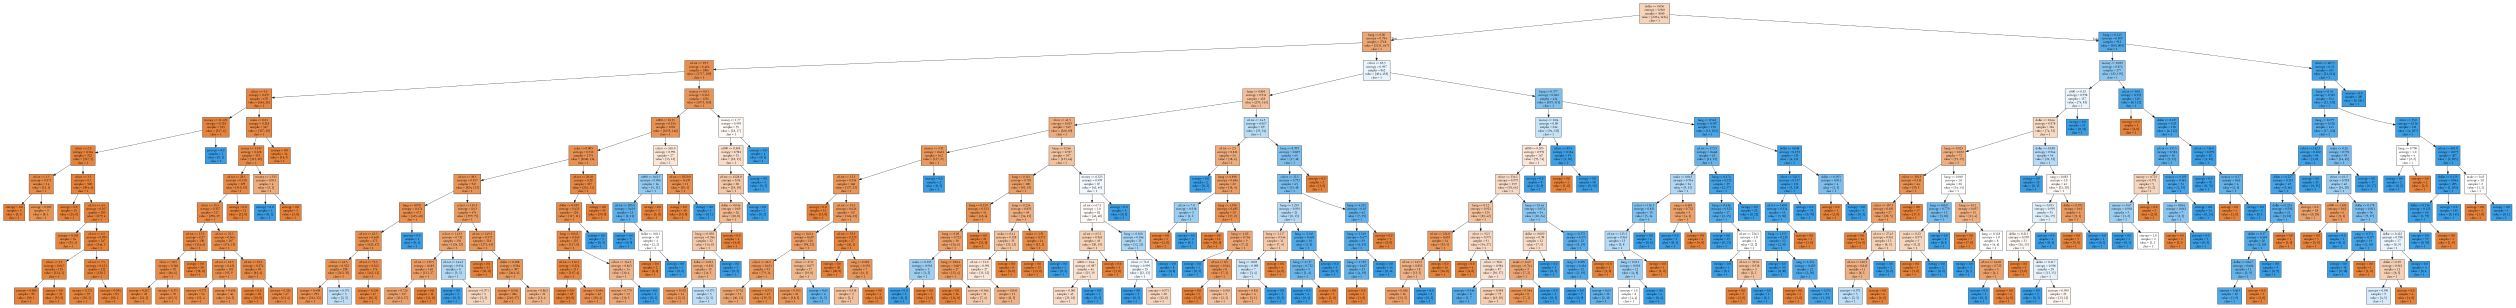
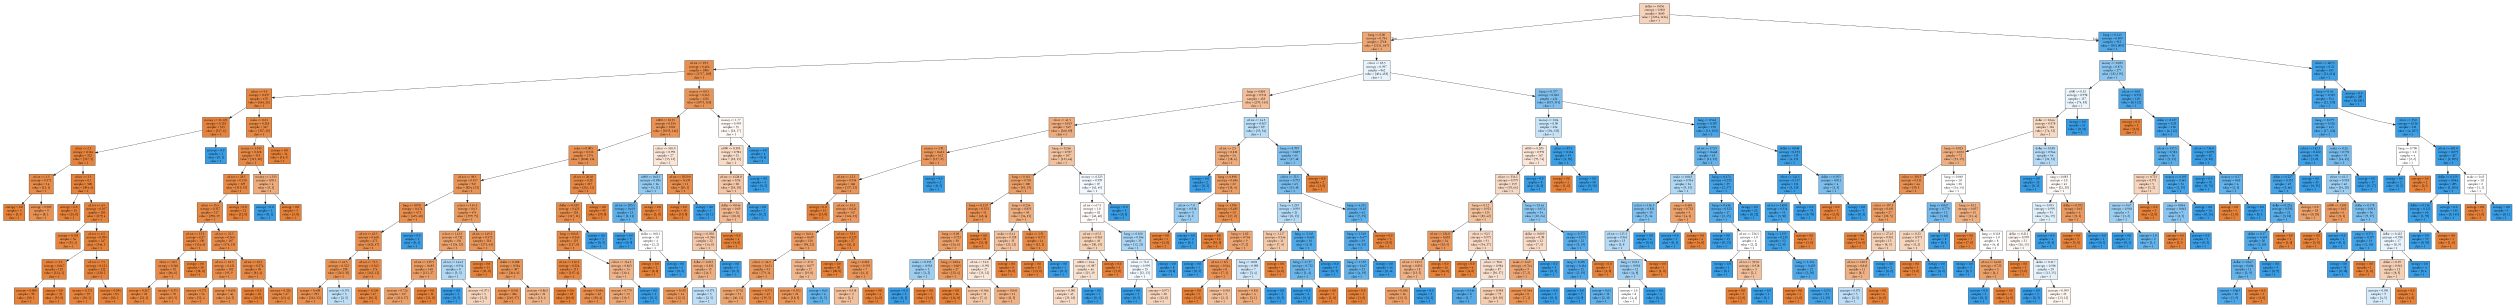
node "entropy = 0.0 samples = 17 value = [17, 0] class = 1": removed
node "entropy = 1.0 samples = 2 value = [1, 1] class = 1": fillcolor #ffffff -> #63b2ea
node "entropy = 0.0 samples = 30 value = [0, 30] class = 1": removed
